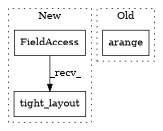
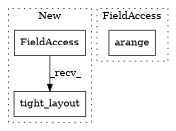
cluster "Old": label "Old" -> "FieldAccess"
